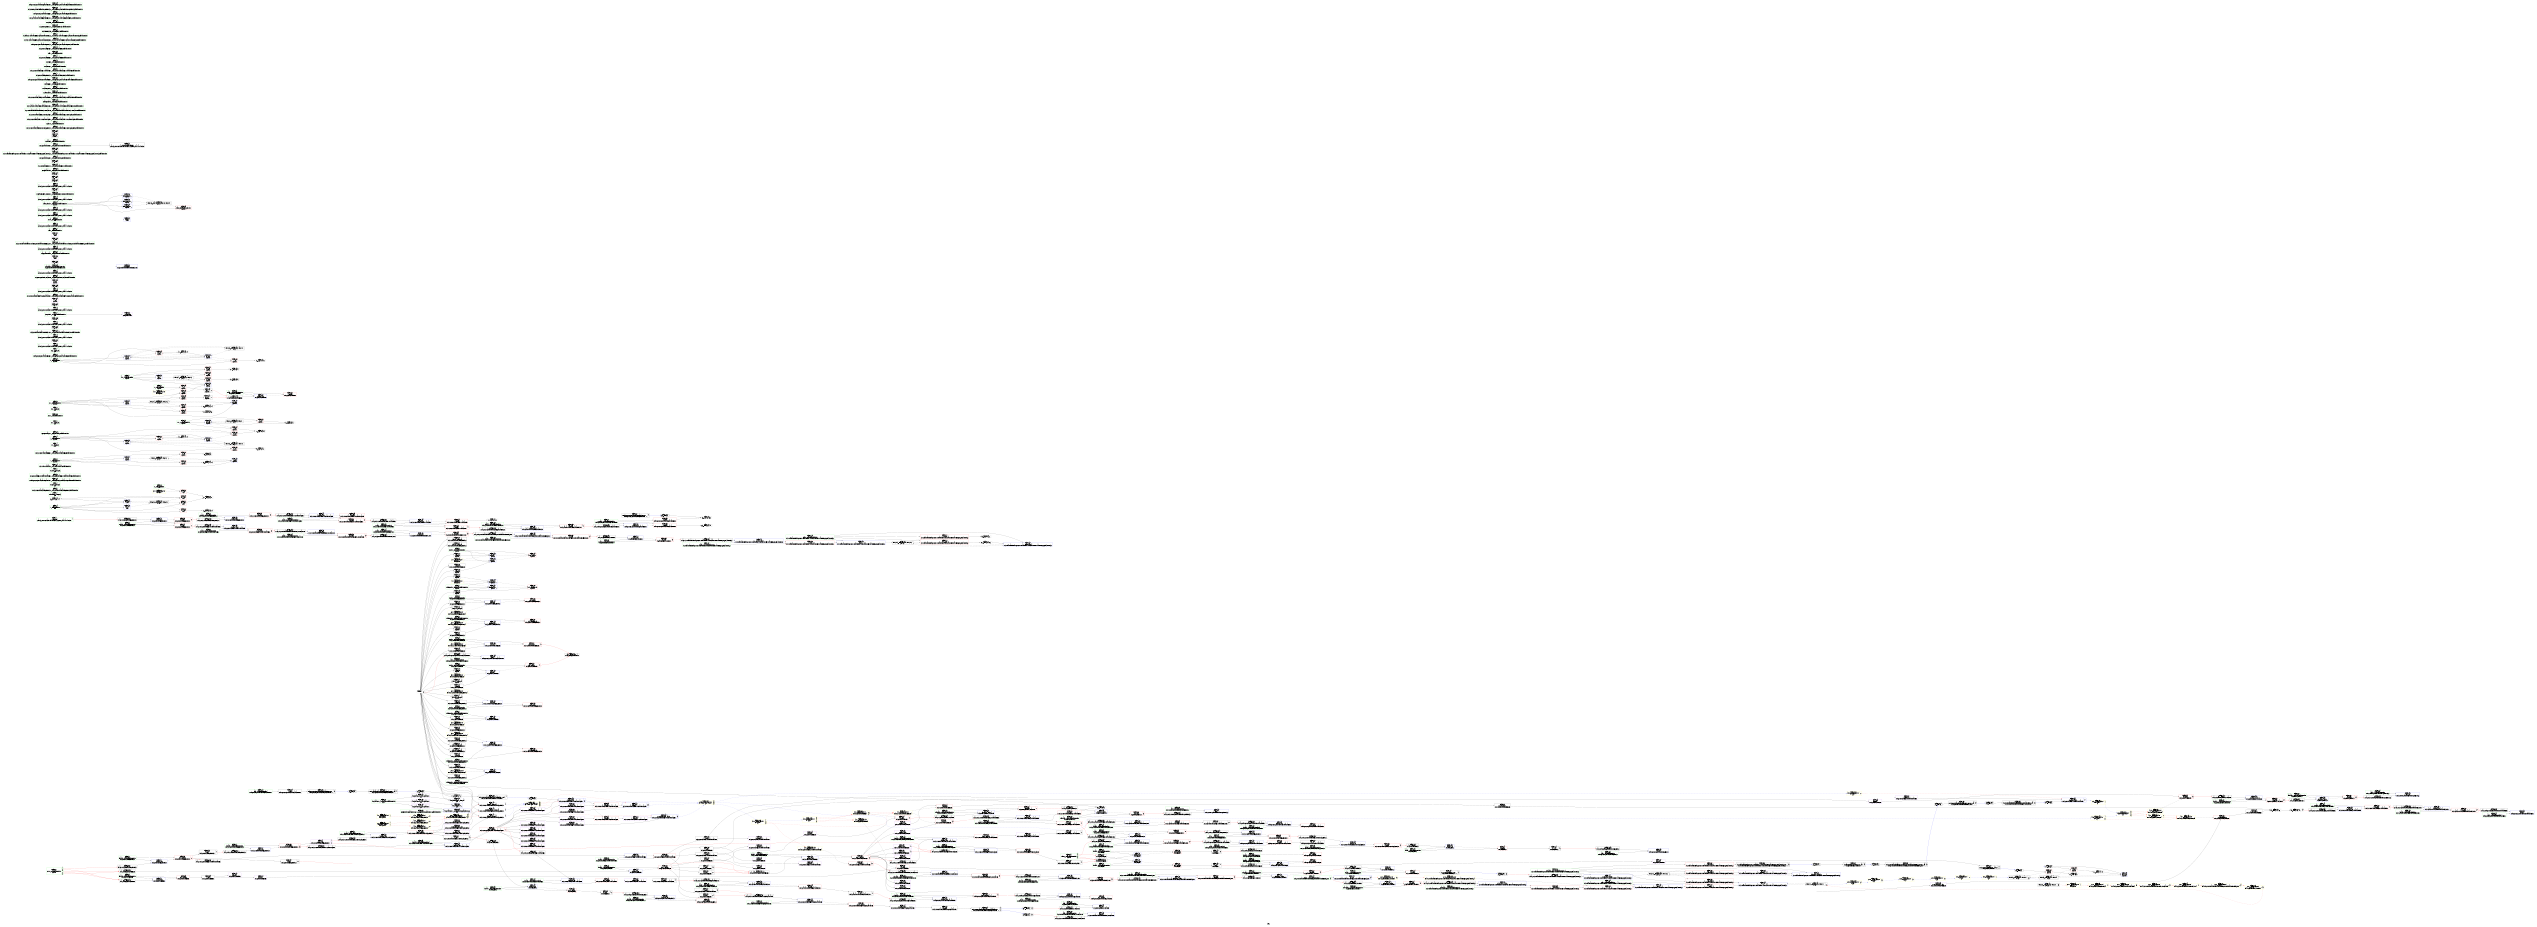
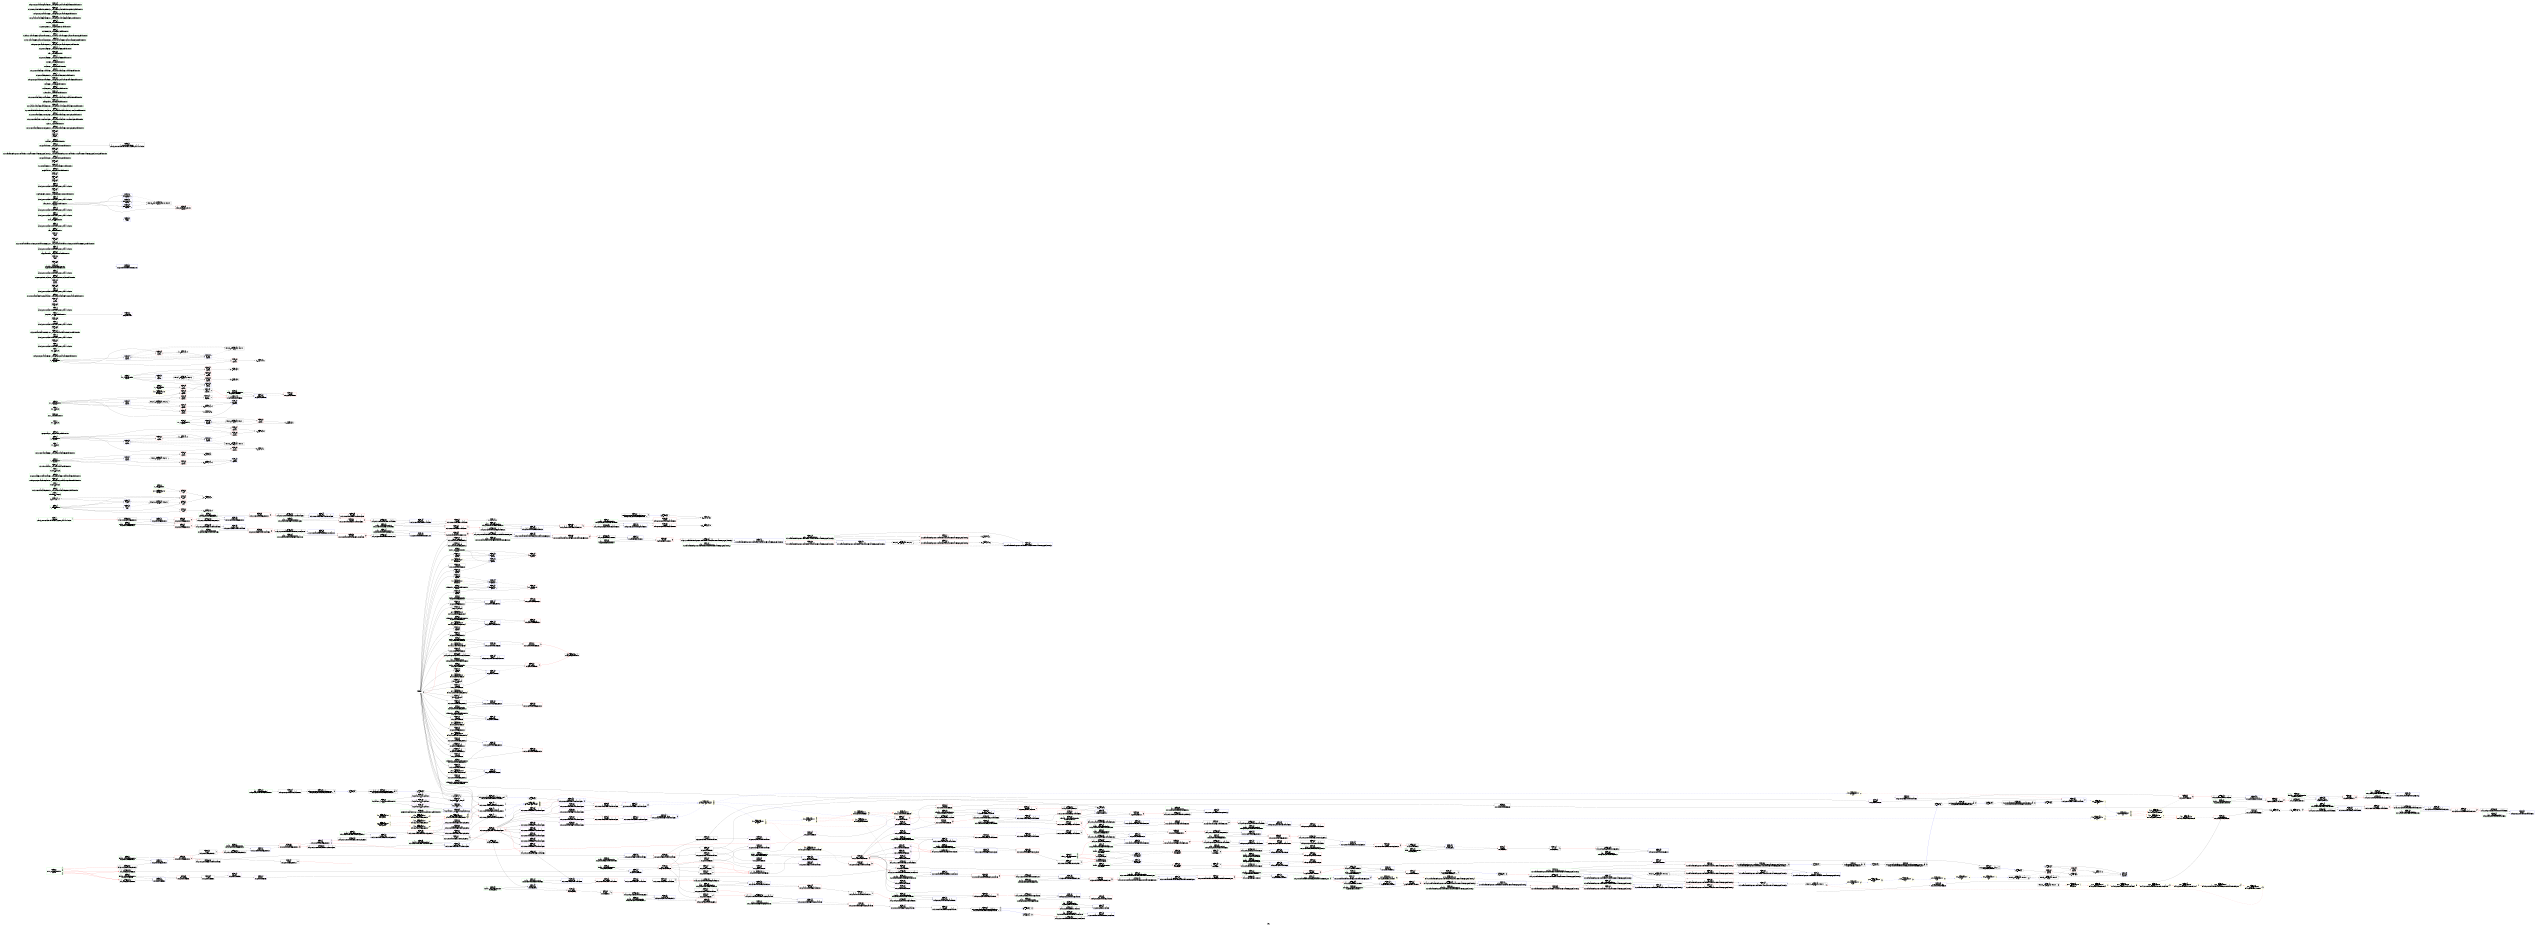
node "NodeID: 426": added
